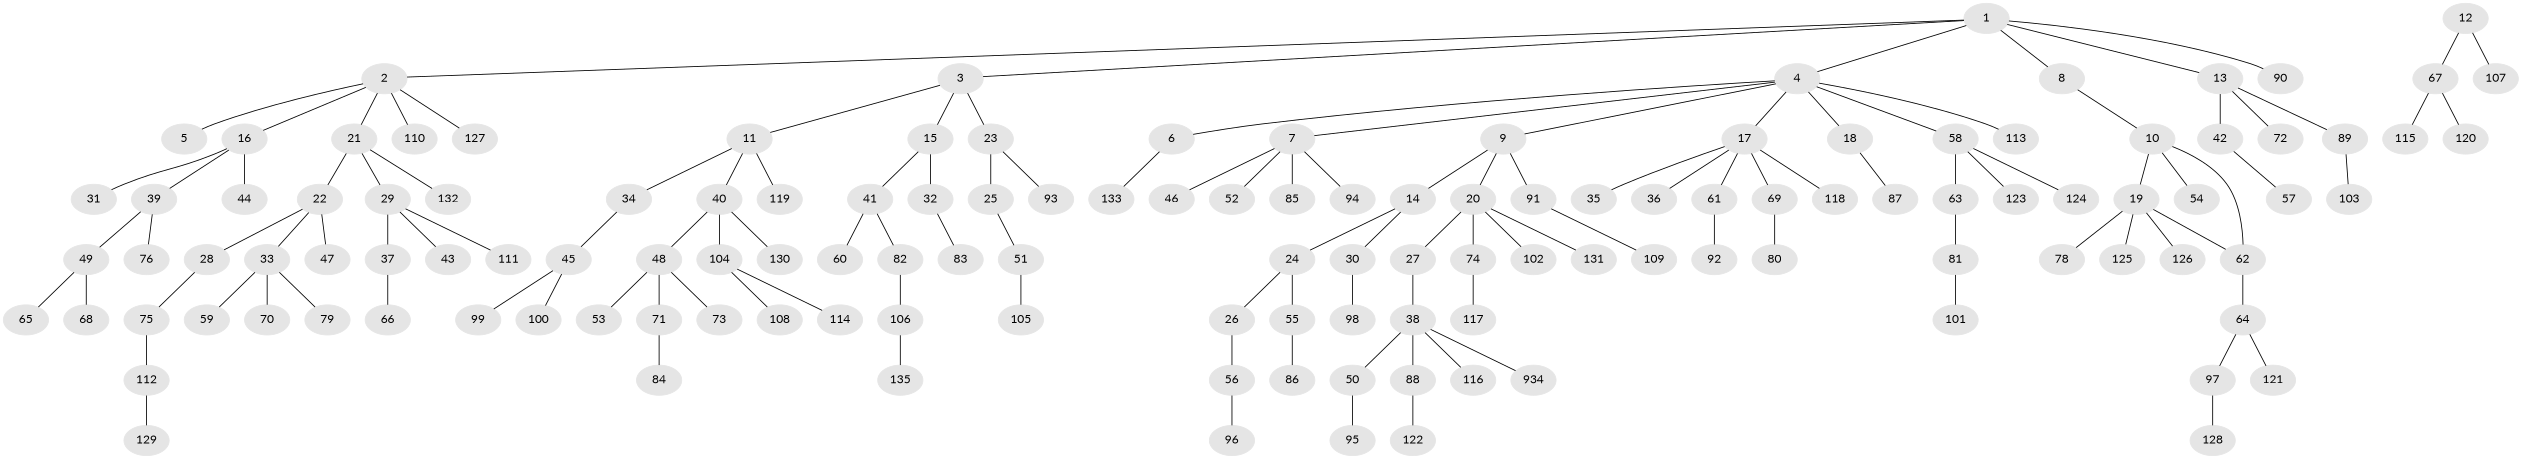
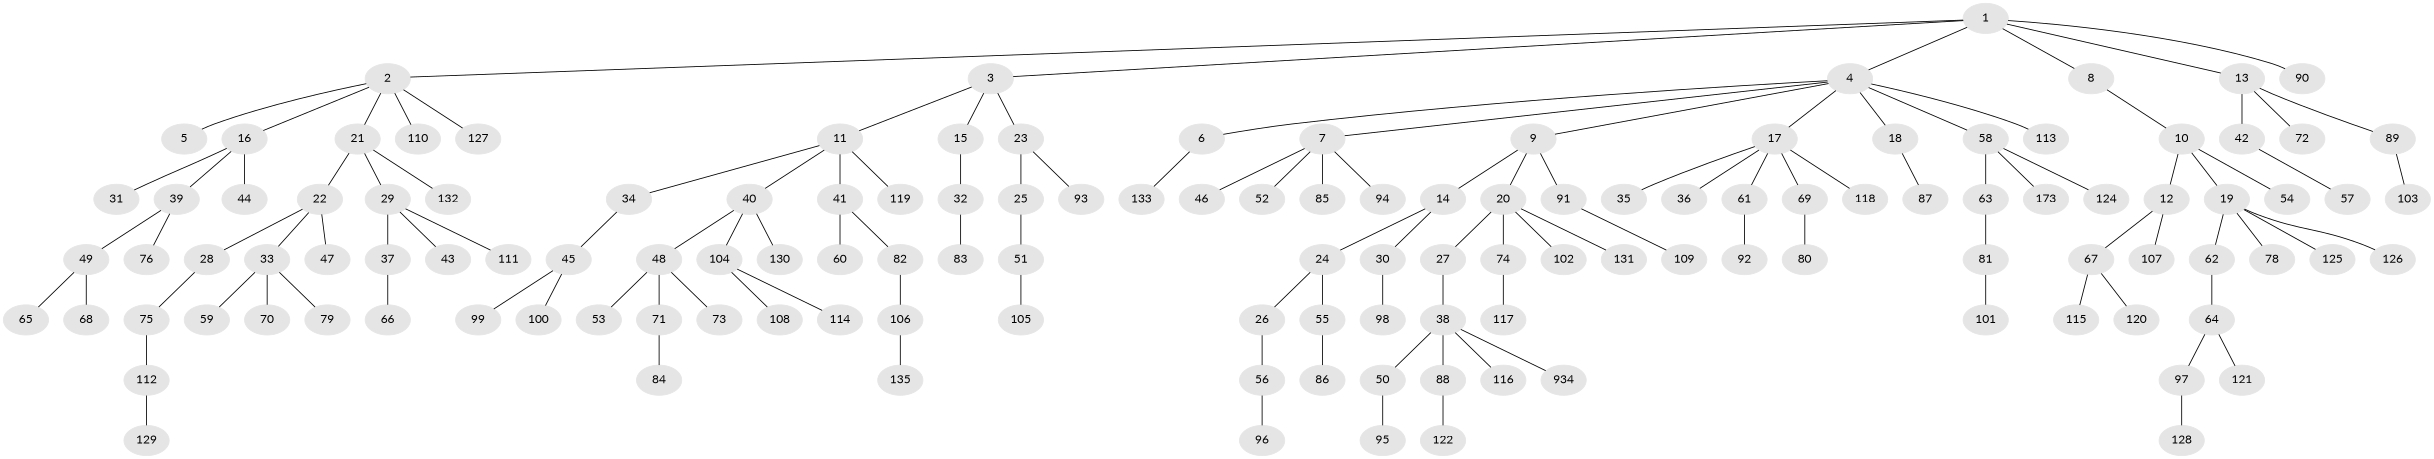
edge "15" -- "41": now "11" -- "41"
edge "10" -- "62": now "10" -- "12"
node "123": label "123" -> "173"
